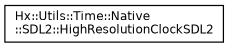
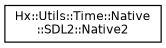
node "Hx::Utils::Time::Native ::SDL2::HighResolutionClockSDL2": label "Hx::Utils::Time::Native ::SDL2::HighResolutionClockSDL2" -> "Hx::Utils::Time::Native ::SDL2::Native2"
